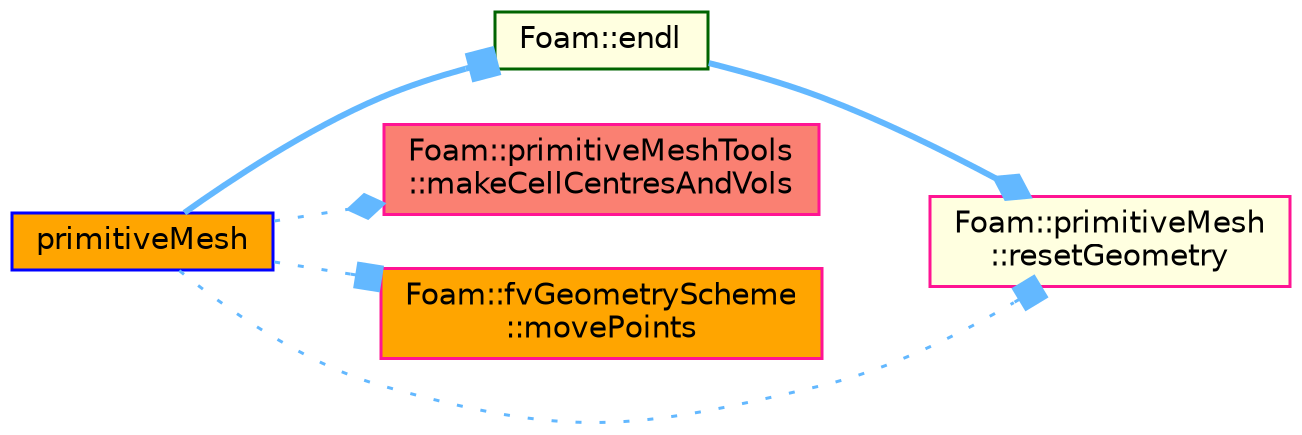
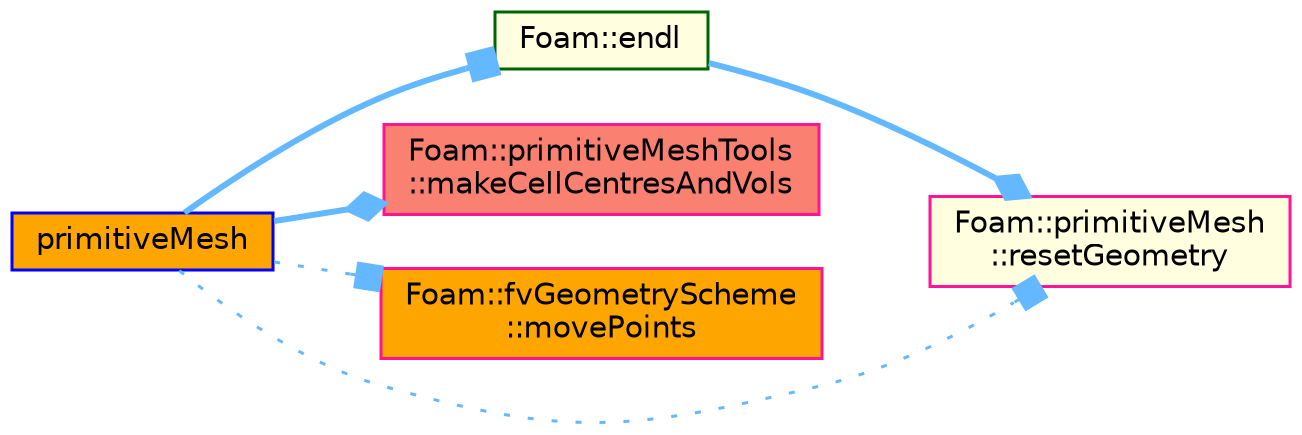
edge "primitiveMesh" -> "Foam::primitiveMeshTools ::makeCellCentresAndVols": style dotted -> bold
